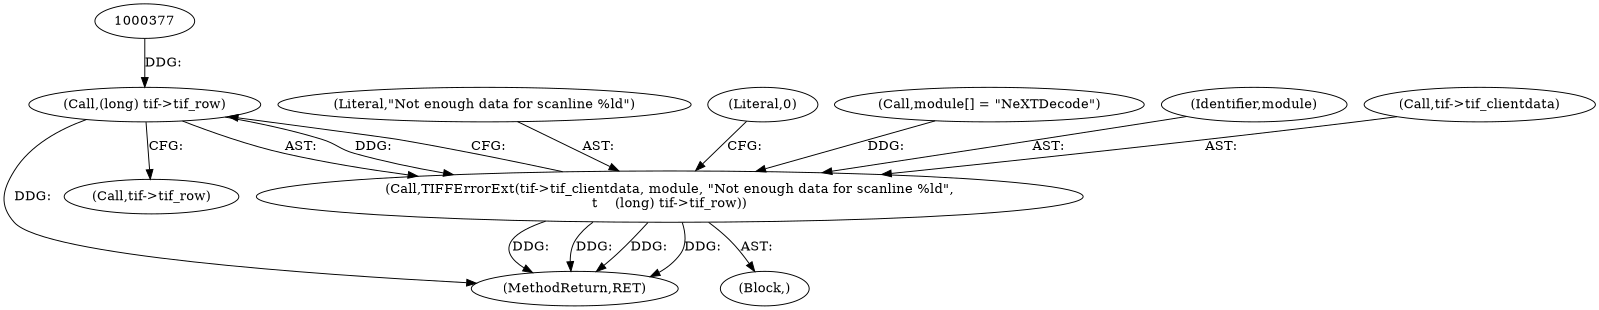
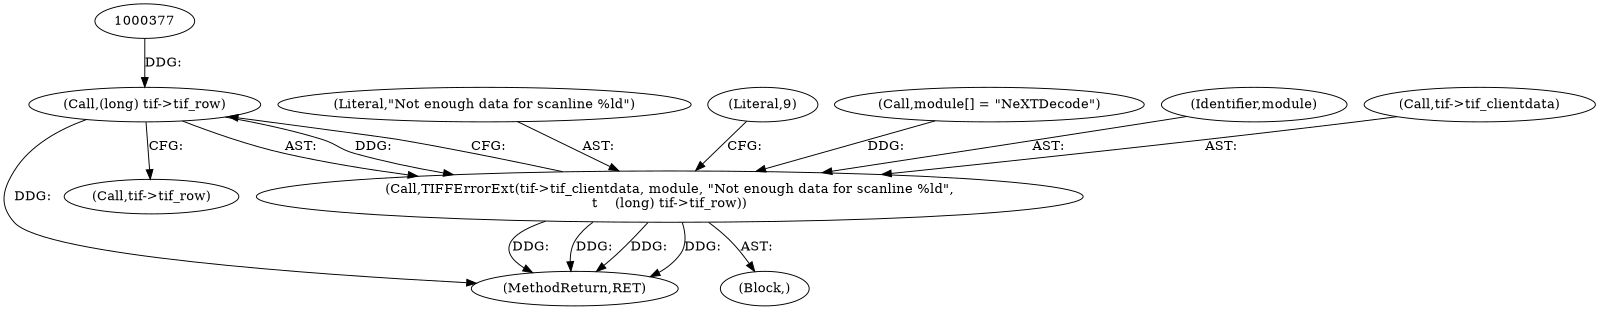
node "(Literal,0)": label "(Literal,0)" -> "(Literal,9)"
